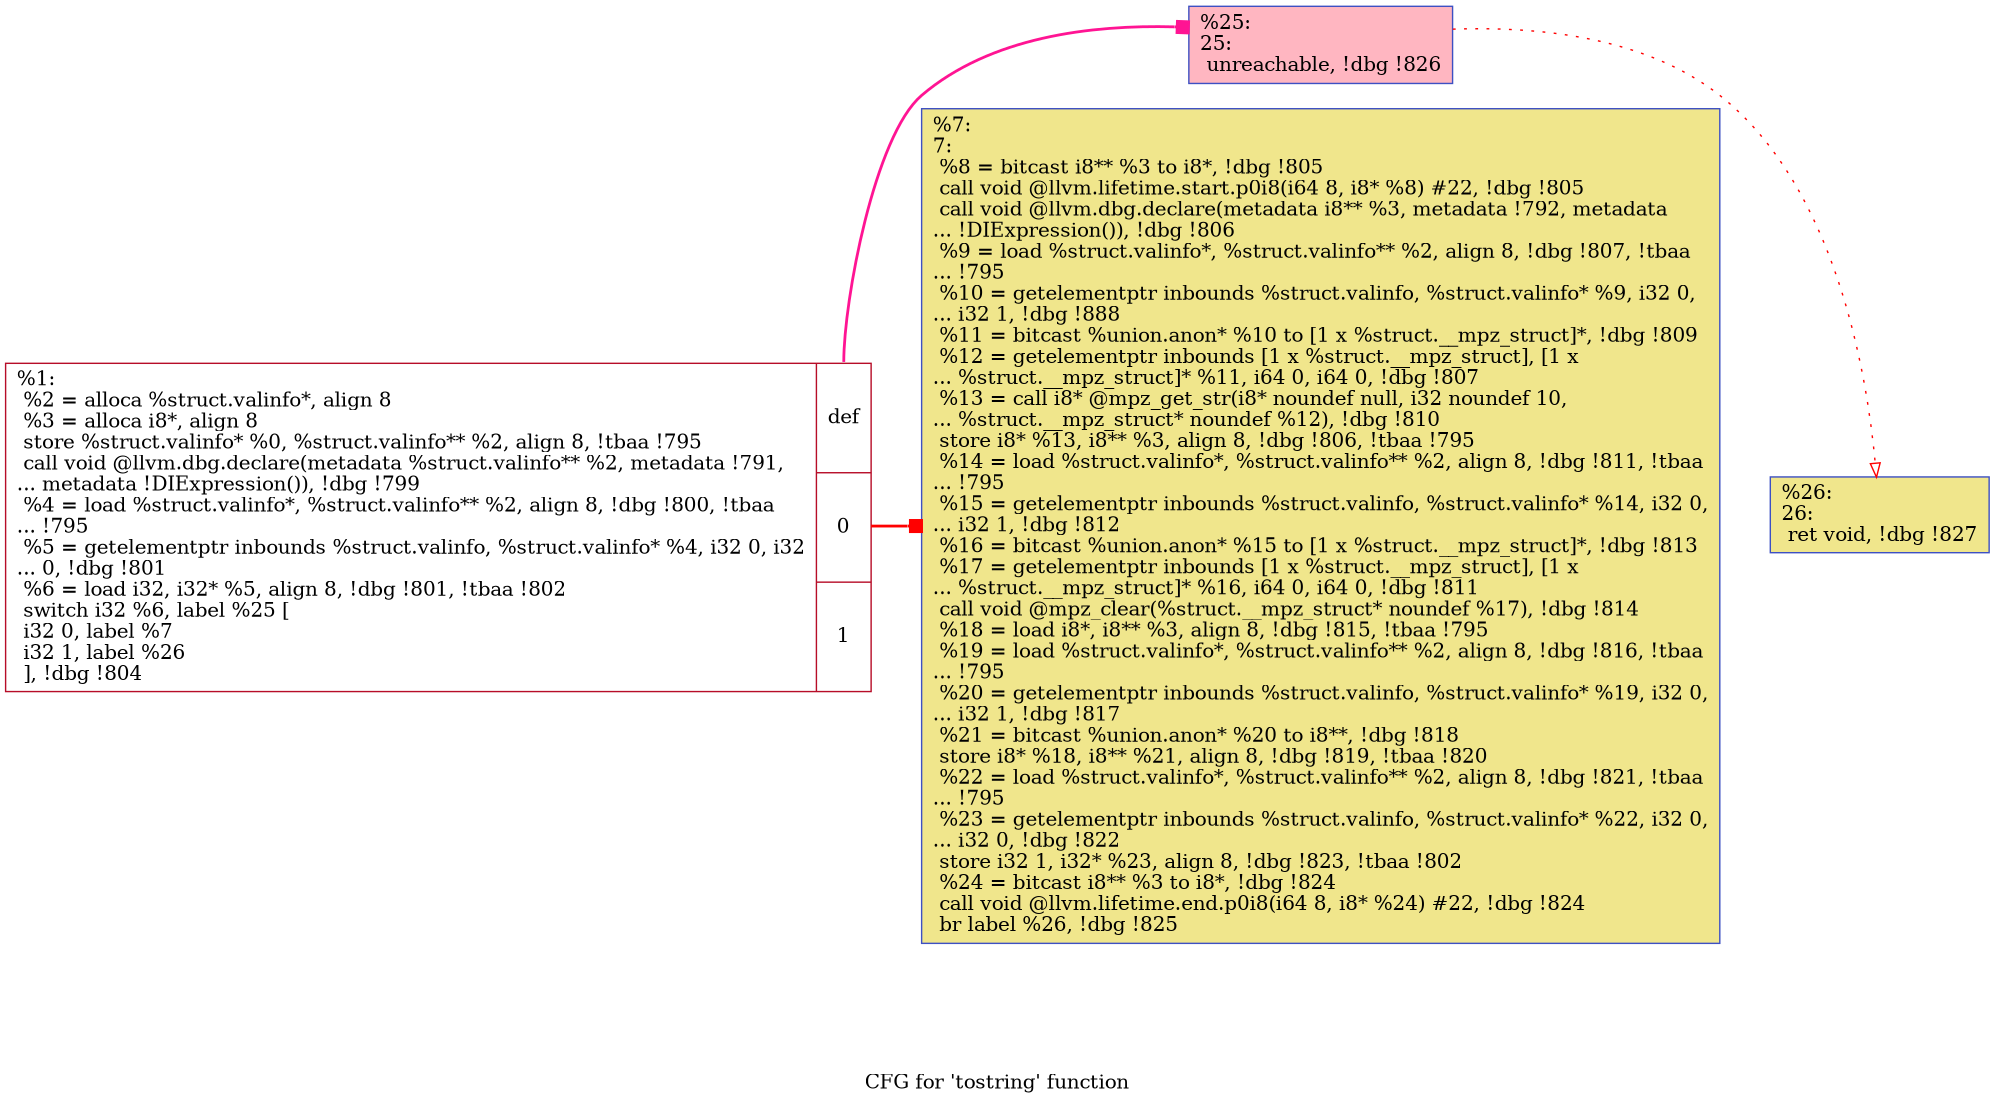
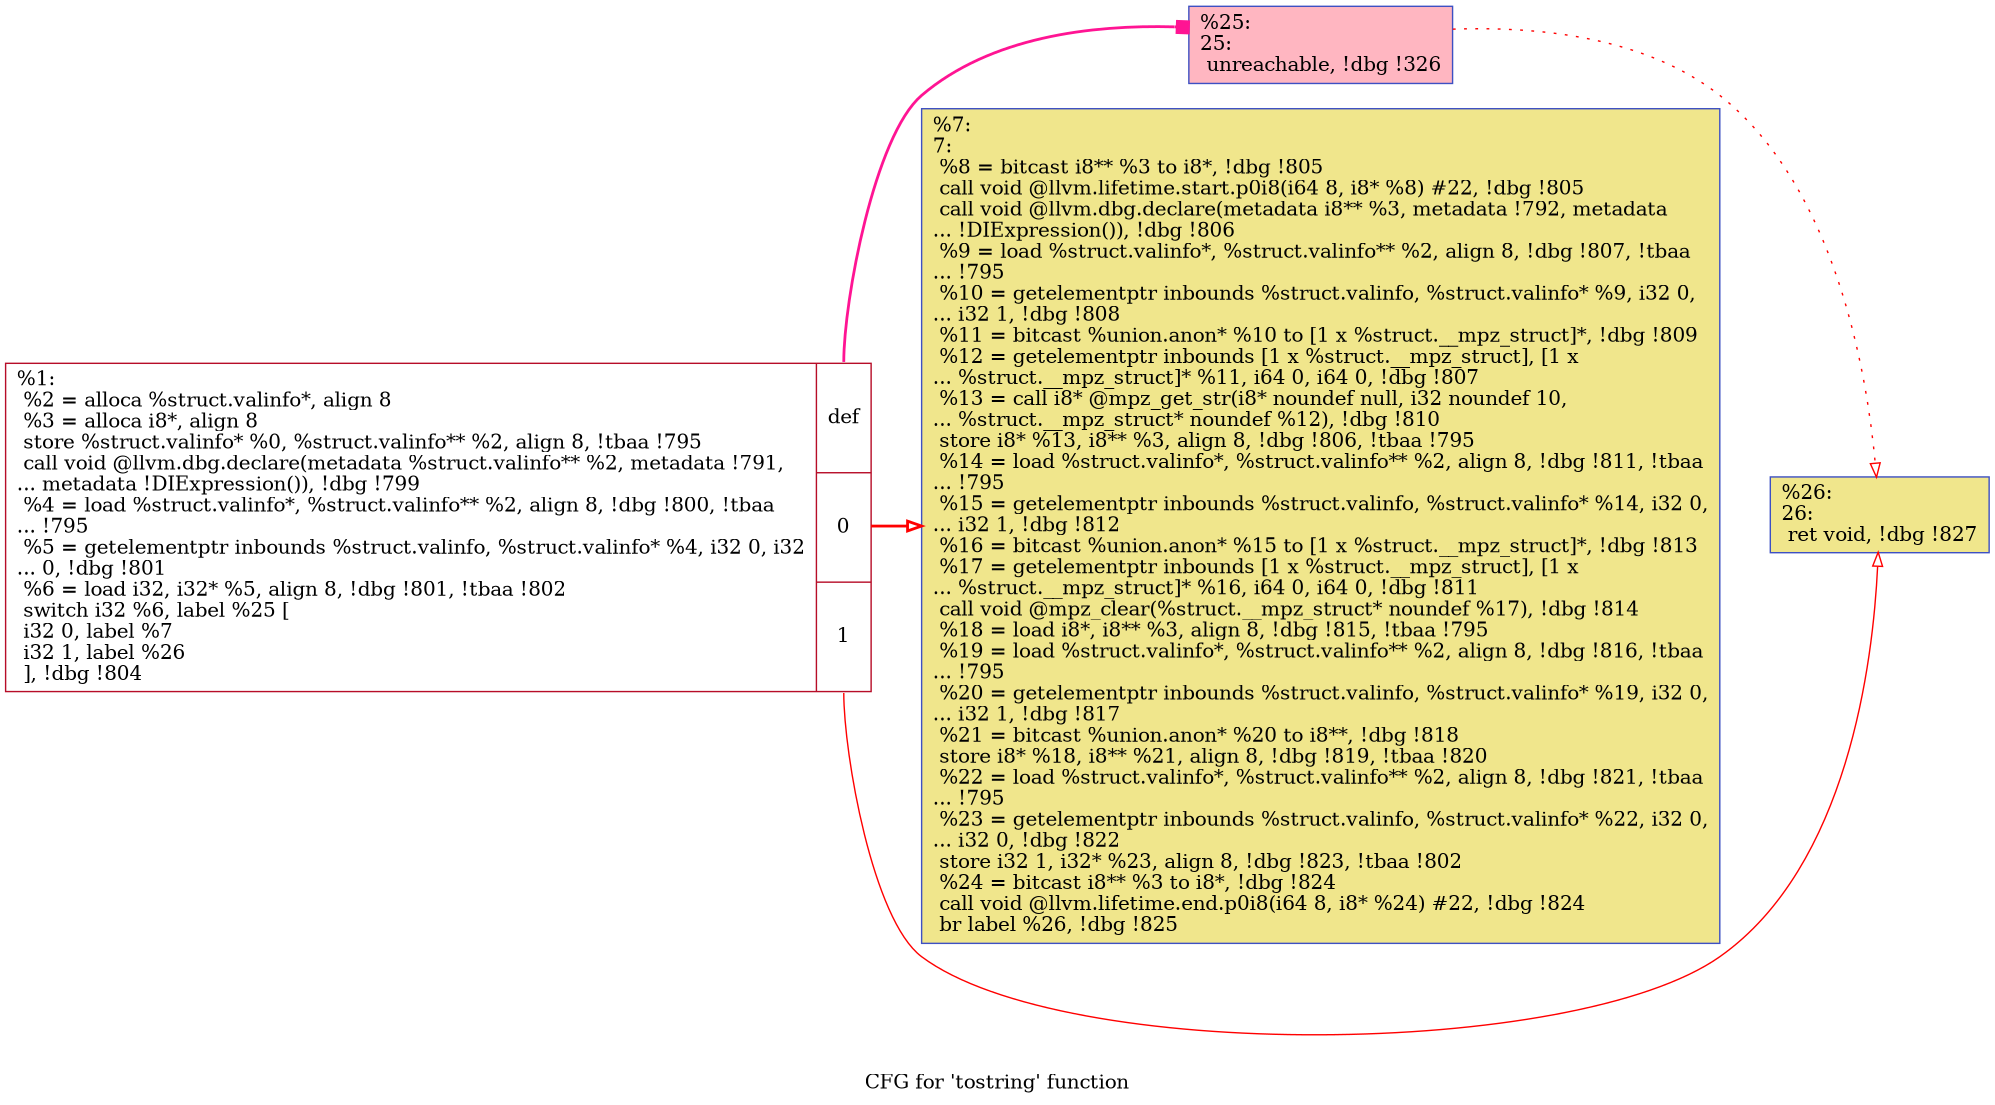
node "%25:": text "unreachable, !dbg !826" -> "unreachable, !dbg !326"
node "%7:": text "... i32 1, !dbg !888" -> "... i32 1, !dbg !808"
edge "%1:" -> "%7:": arrowhead box -> onormal
edge "%1:" -> "%26:": added
